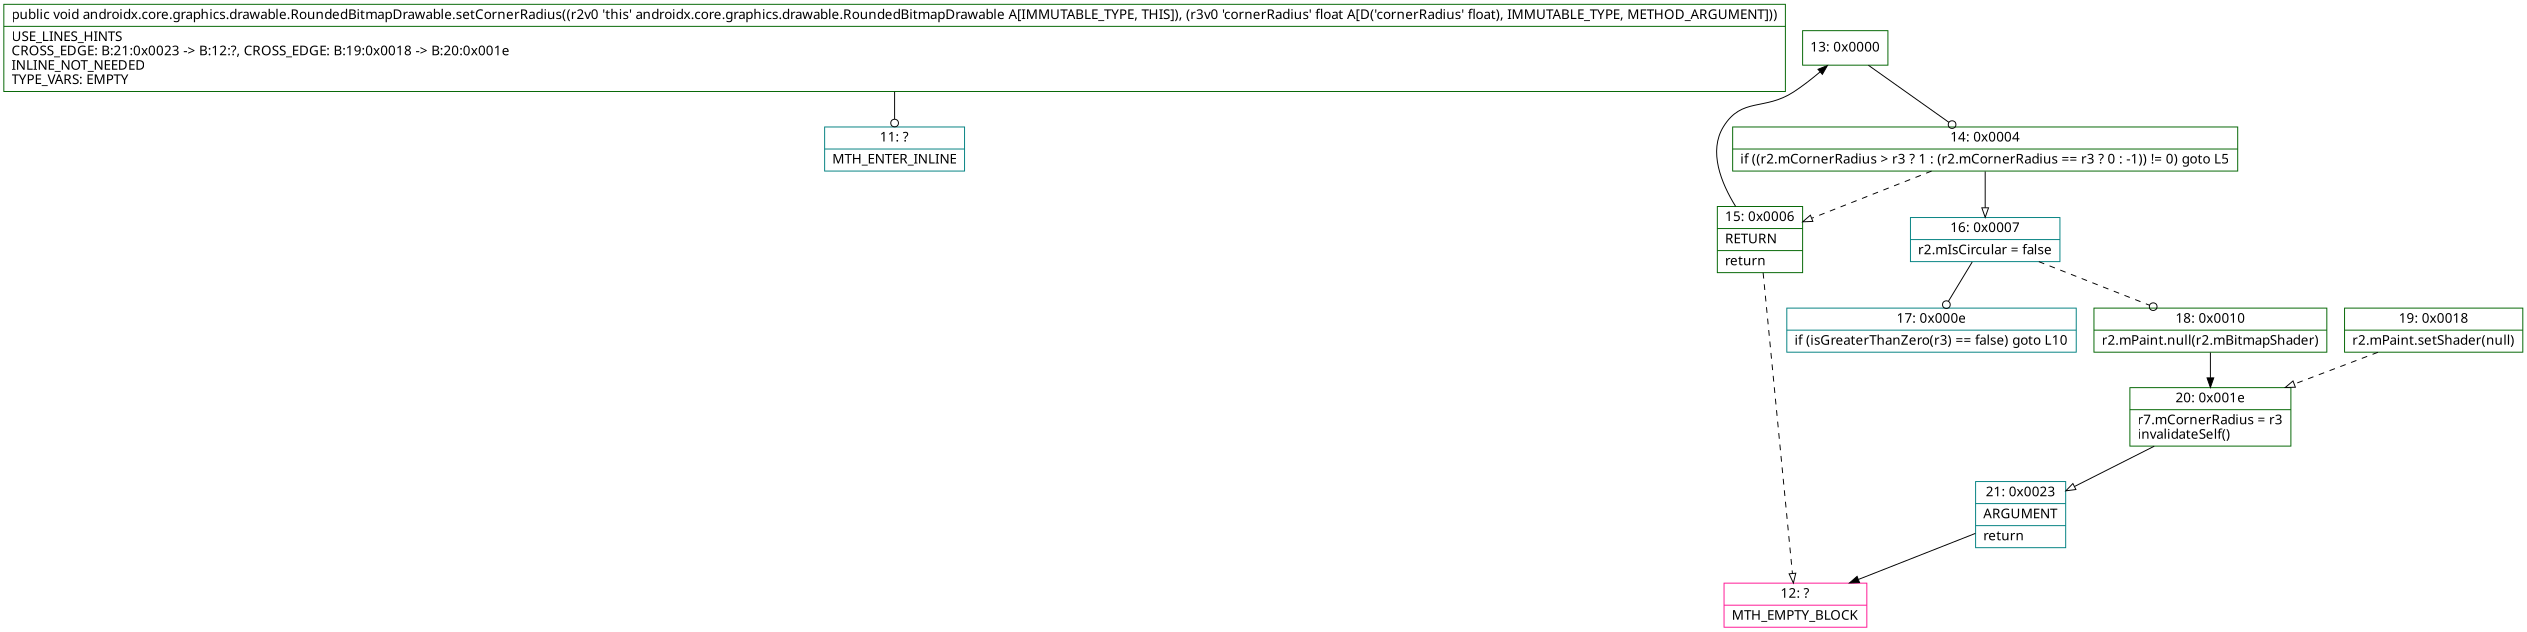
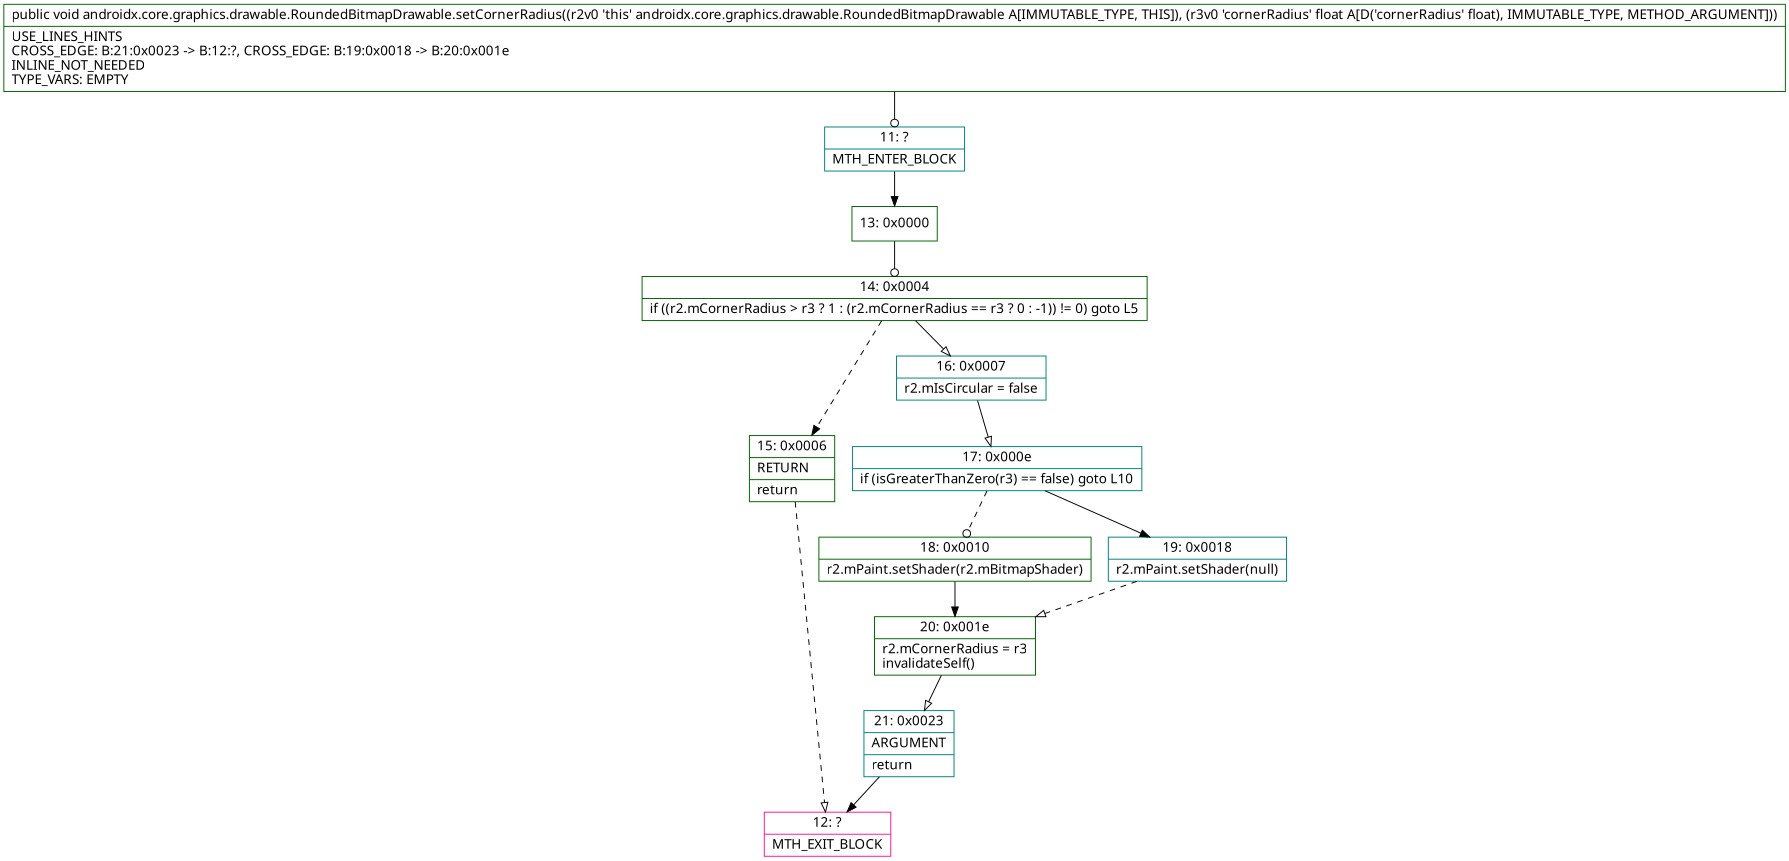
edge "15: 0x0006" -> "13: 0x0000": now "11: ?" -> "13: 0x0000"
node "11: ?": text "MTH_ENTER_INLINE" -> "MTH_ENTER_BLOCK"
edge "14: 0x0004" -> "15: 0x0006": arrowhead onormal -> normal
edge "16: 0x0007" -> "17: 0x000e": arrowhead odot -> onormal
edge "16: 0x0007" -> "18: 0x0010": now "17: 0x000e" -> "18: 0x0010"
node "19: 0x0018": color darkgreen -> teal
node "18: 0x0010": text "r2.mPaint.null(r2.mBitmapShader)" -> "r2.mPaint.setShader(r2.mBitmapShader)"
node "20: 0x001e": text "r7.mCornerRadius = r3" -> "r2.mCornerRadius = r3"
edge "17: 0x000e" -> "19: 0x0018": added
node "12: ?": text "MTH_EMPTY_BLOCK" -> "MTH_EXIT_BLOCK"
